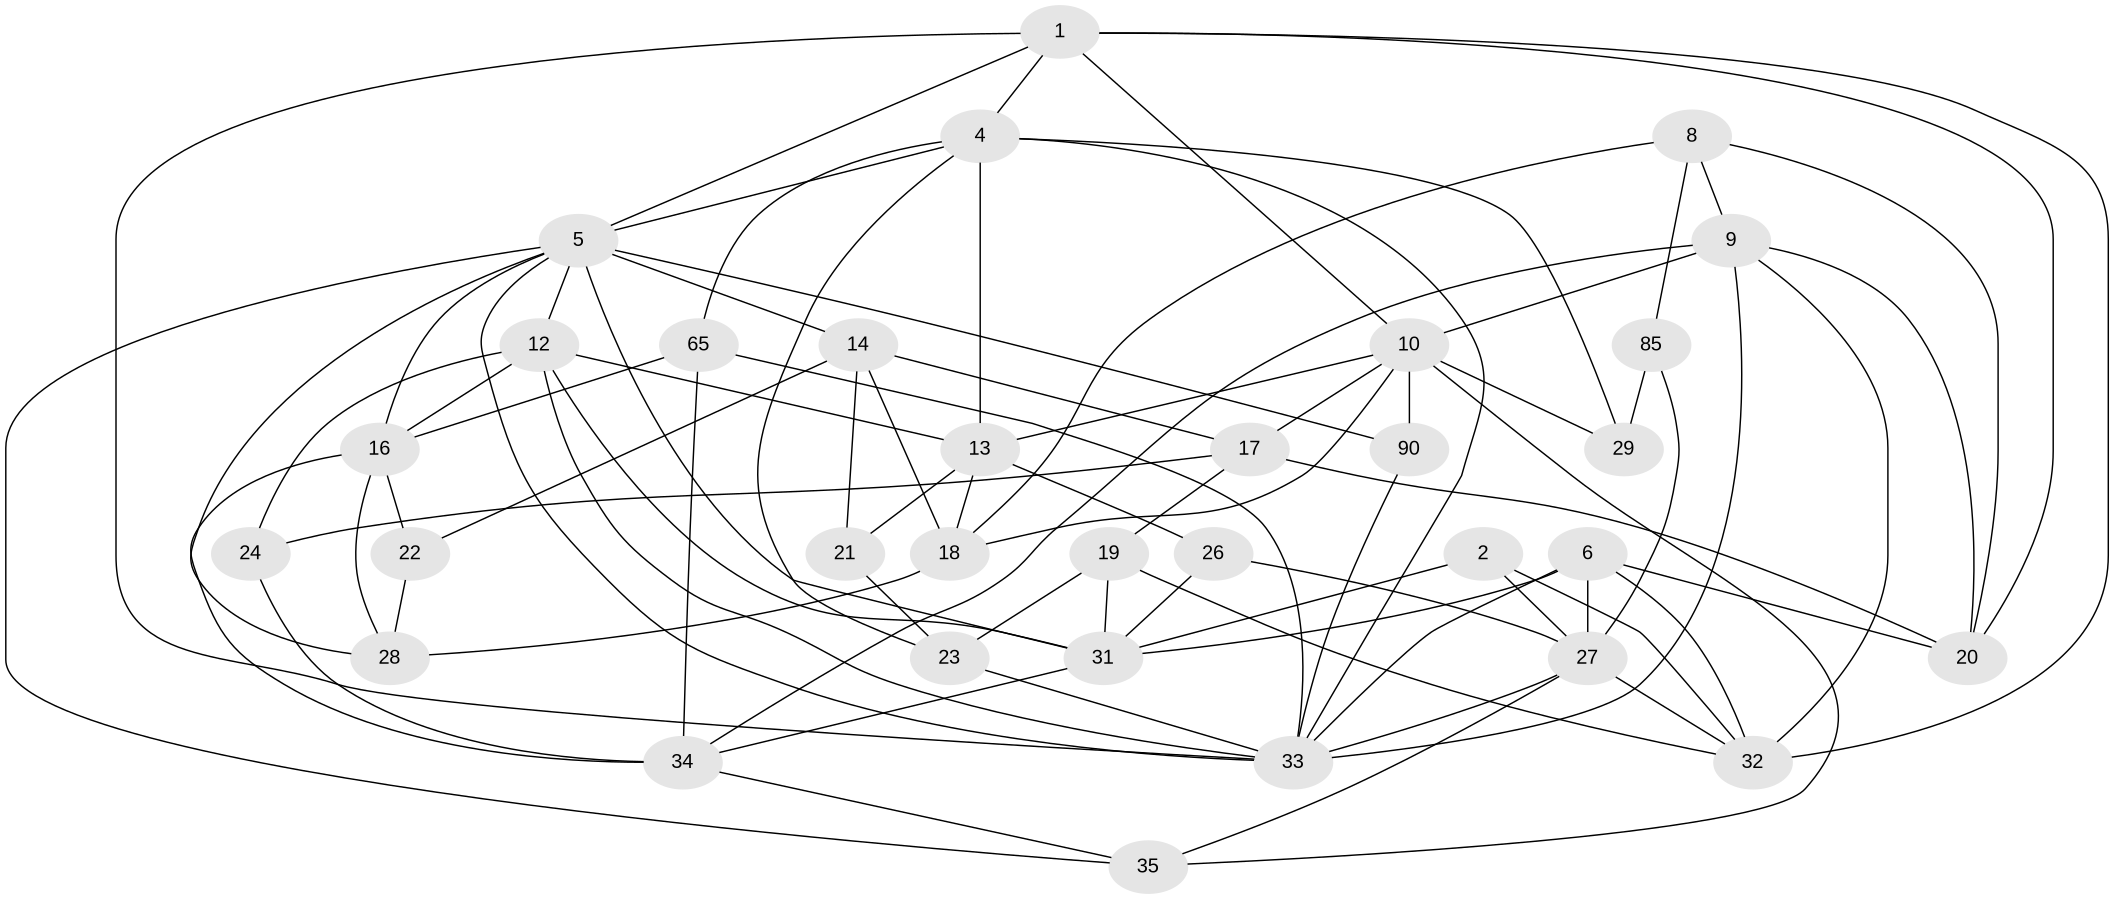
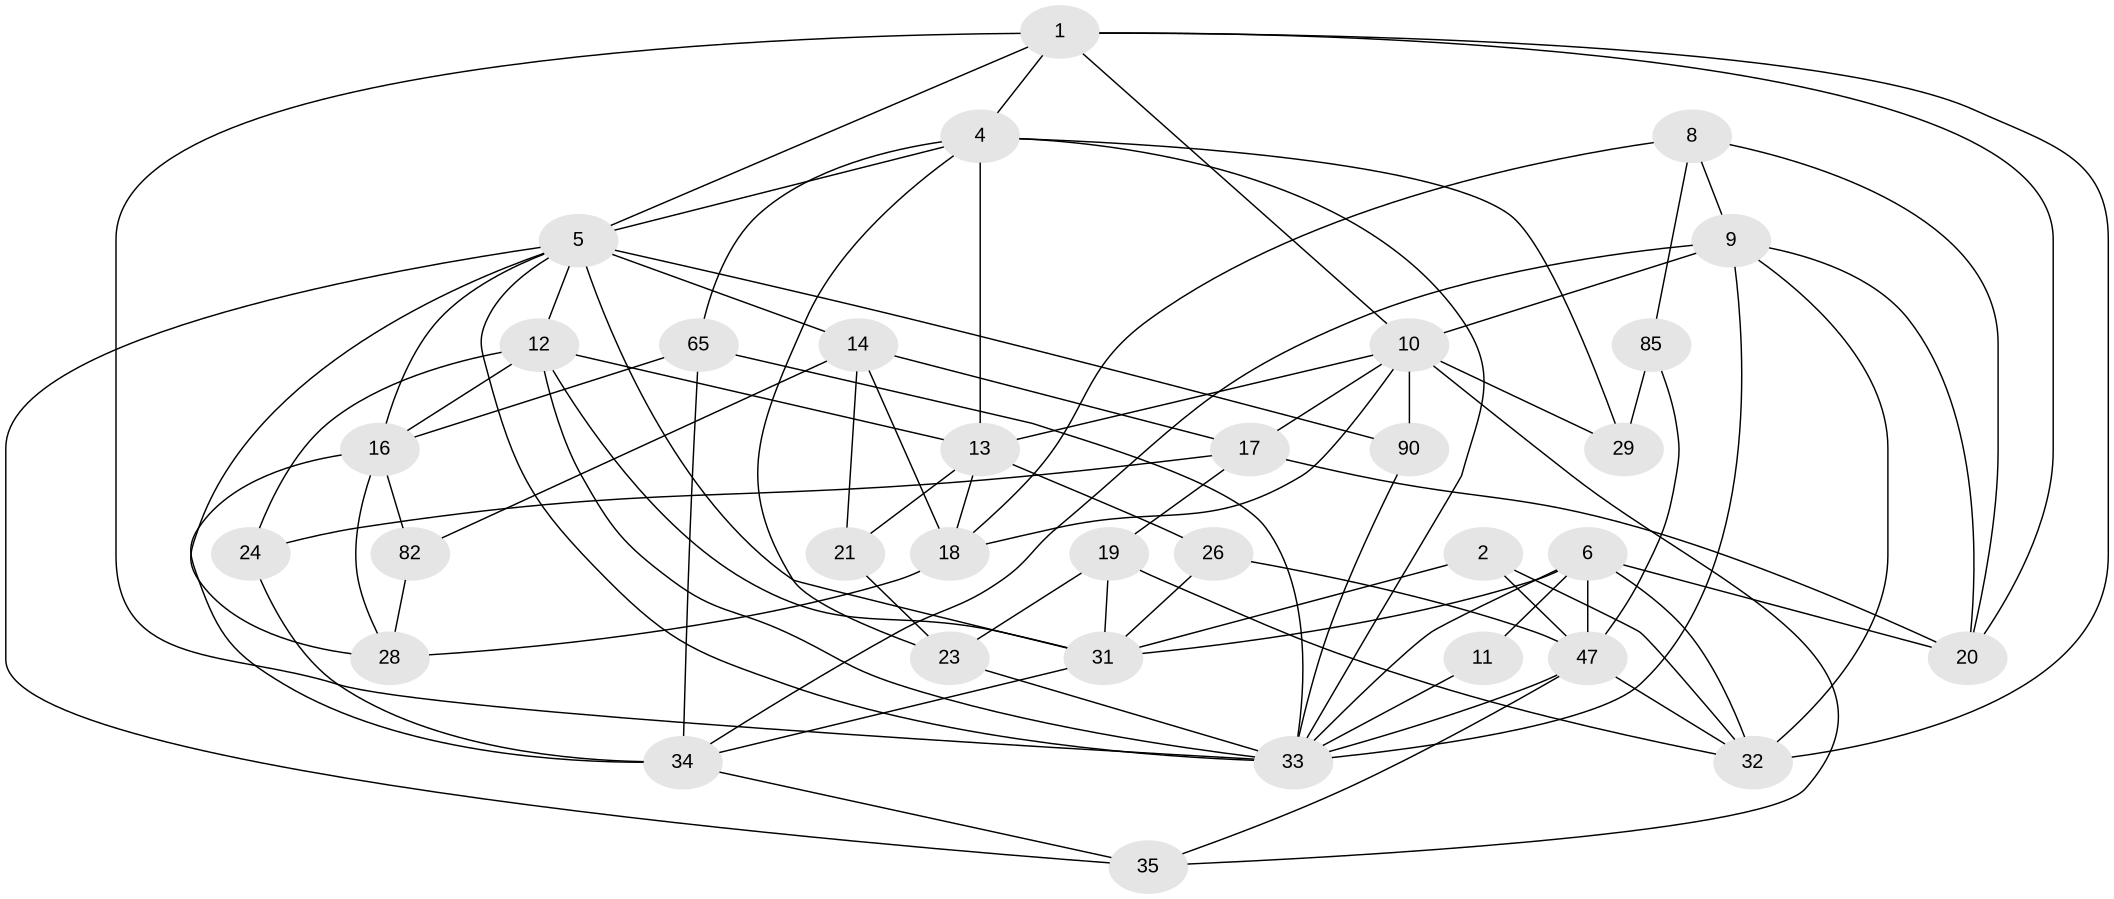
node "22": label "22" -> "82"
node "11": added
node "27": label "27" -> "47"
